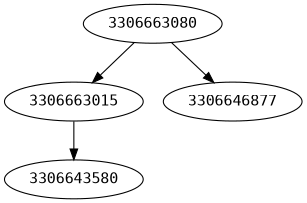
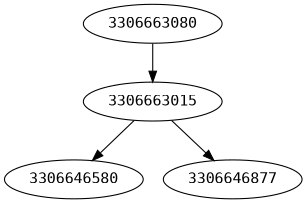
edge "3306663080" -> "3306646877": now "3306663015" -> "3306646877"
node "3306643580": label "3306643580" -> "3306646580"
